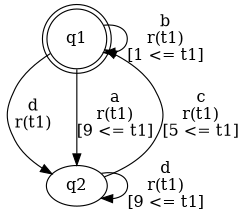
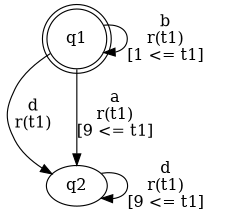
edge "q2" -> "q1": removed, label "c r(t1) [5 <= t1]"
